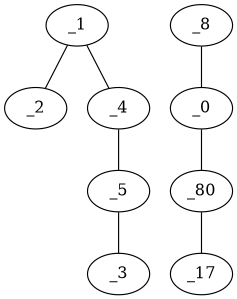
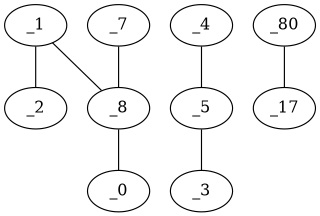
node "_7": added
edge "_1" -- "_4": now "_1" -- "_8"
edge "_0" -- "_80": removed
